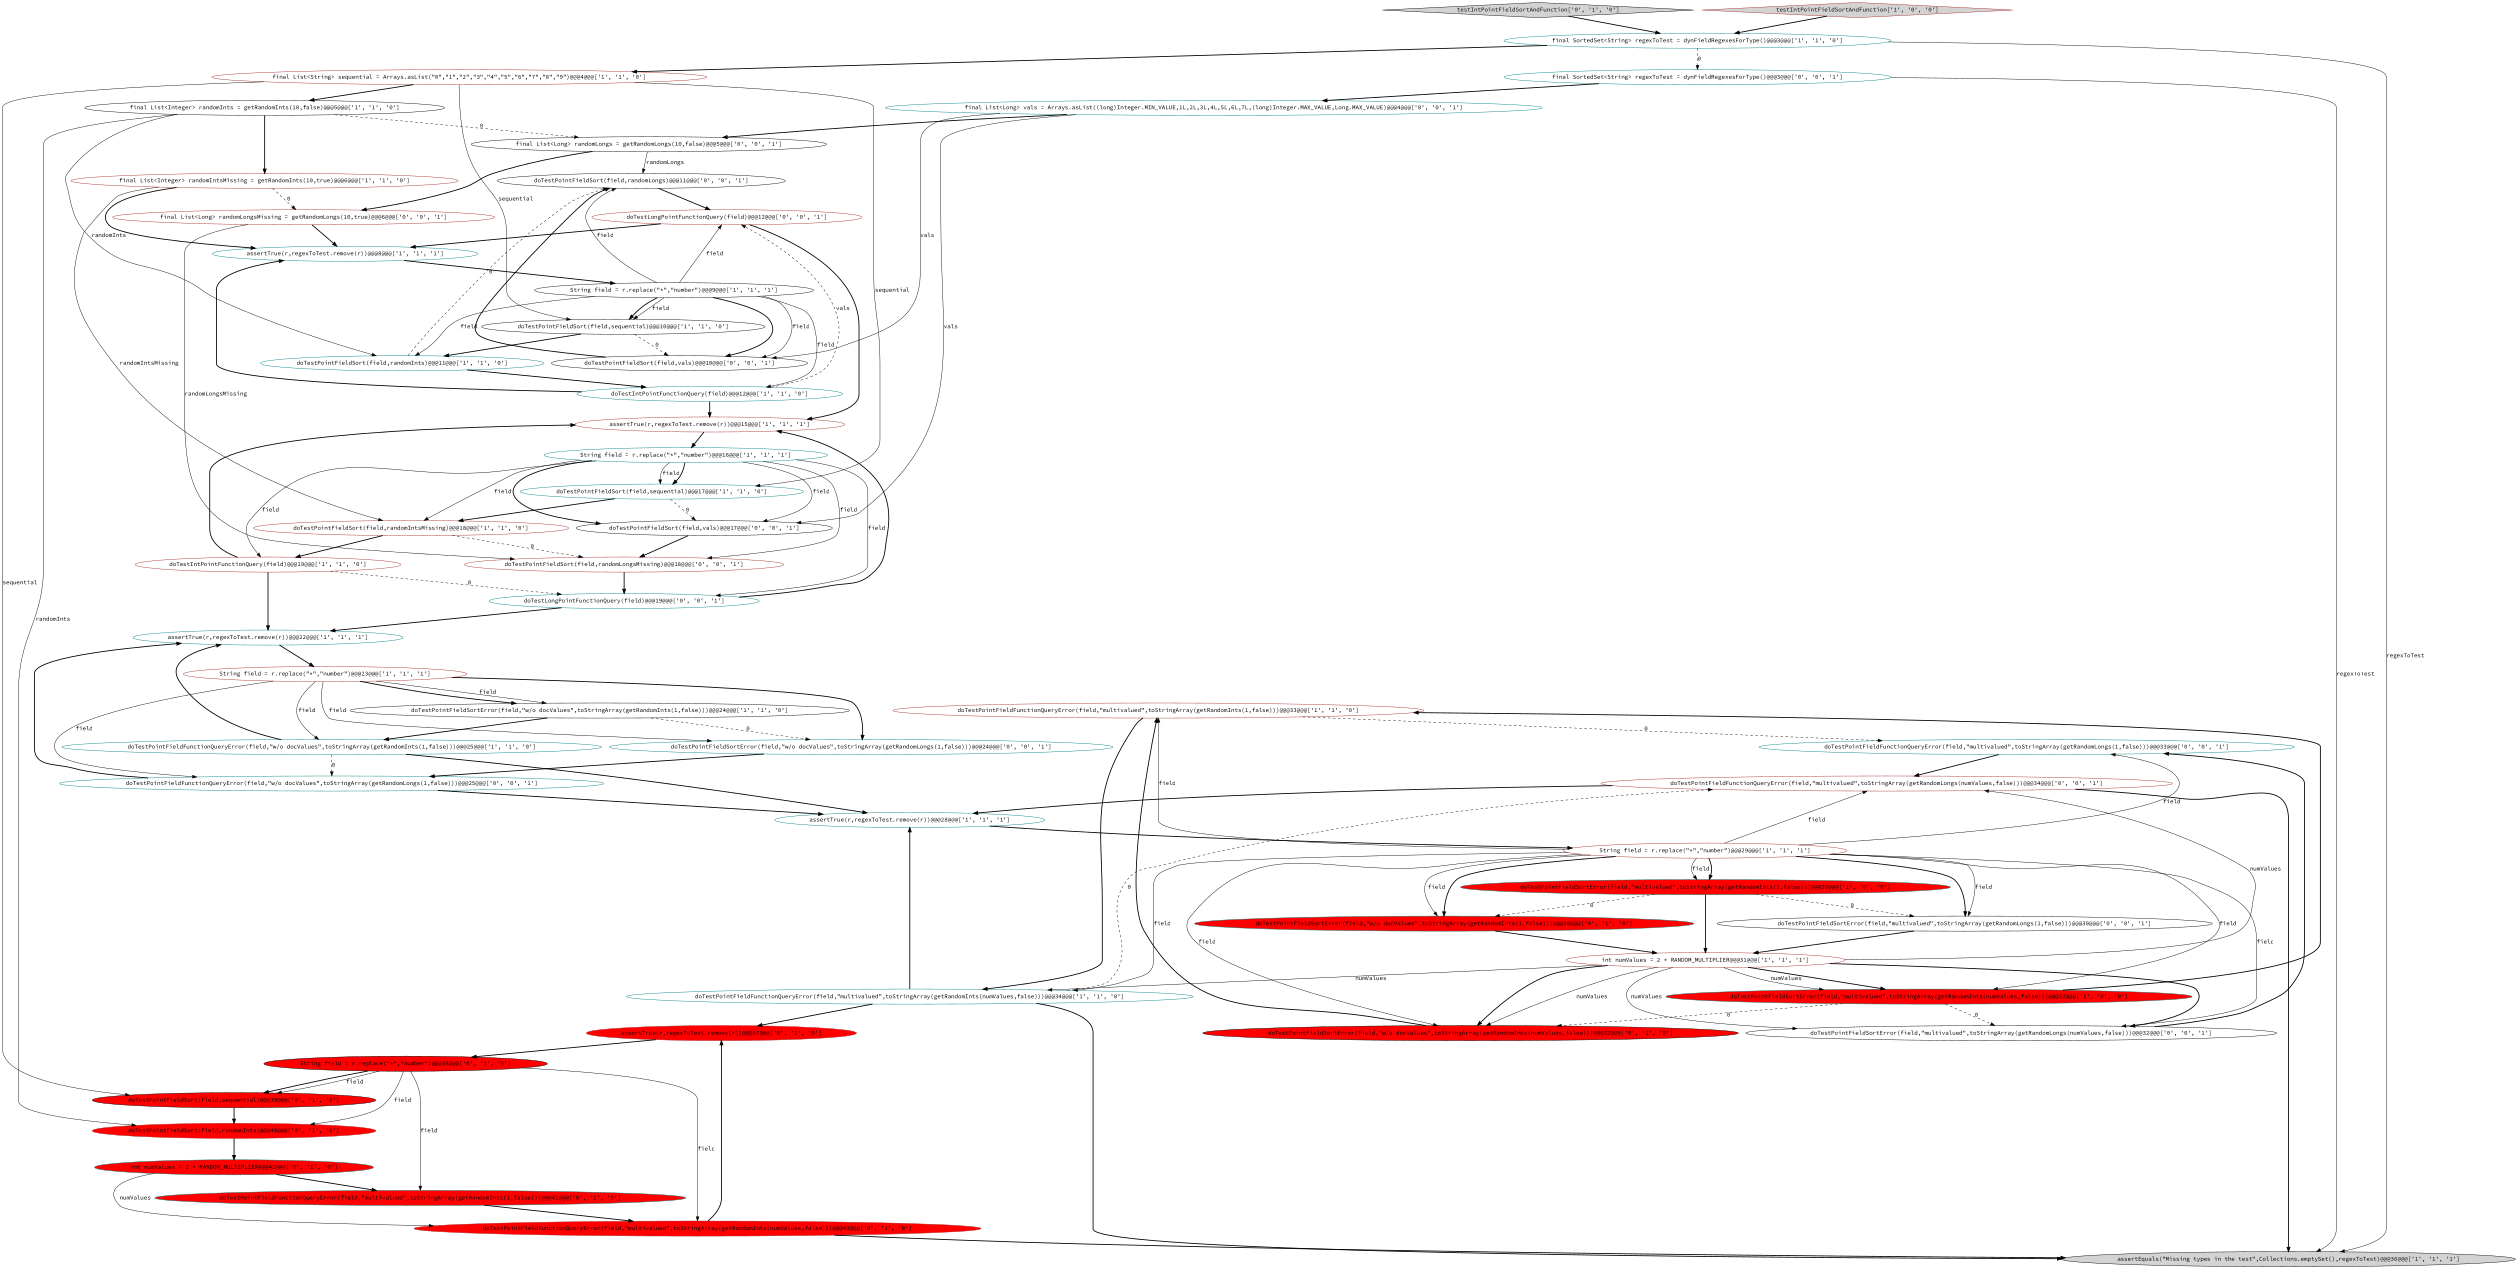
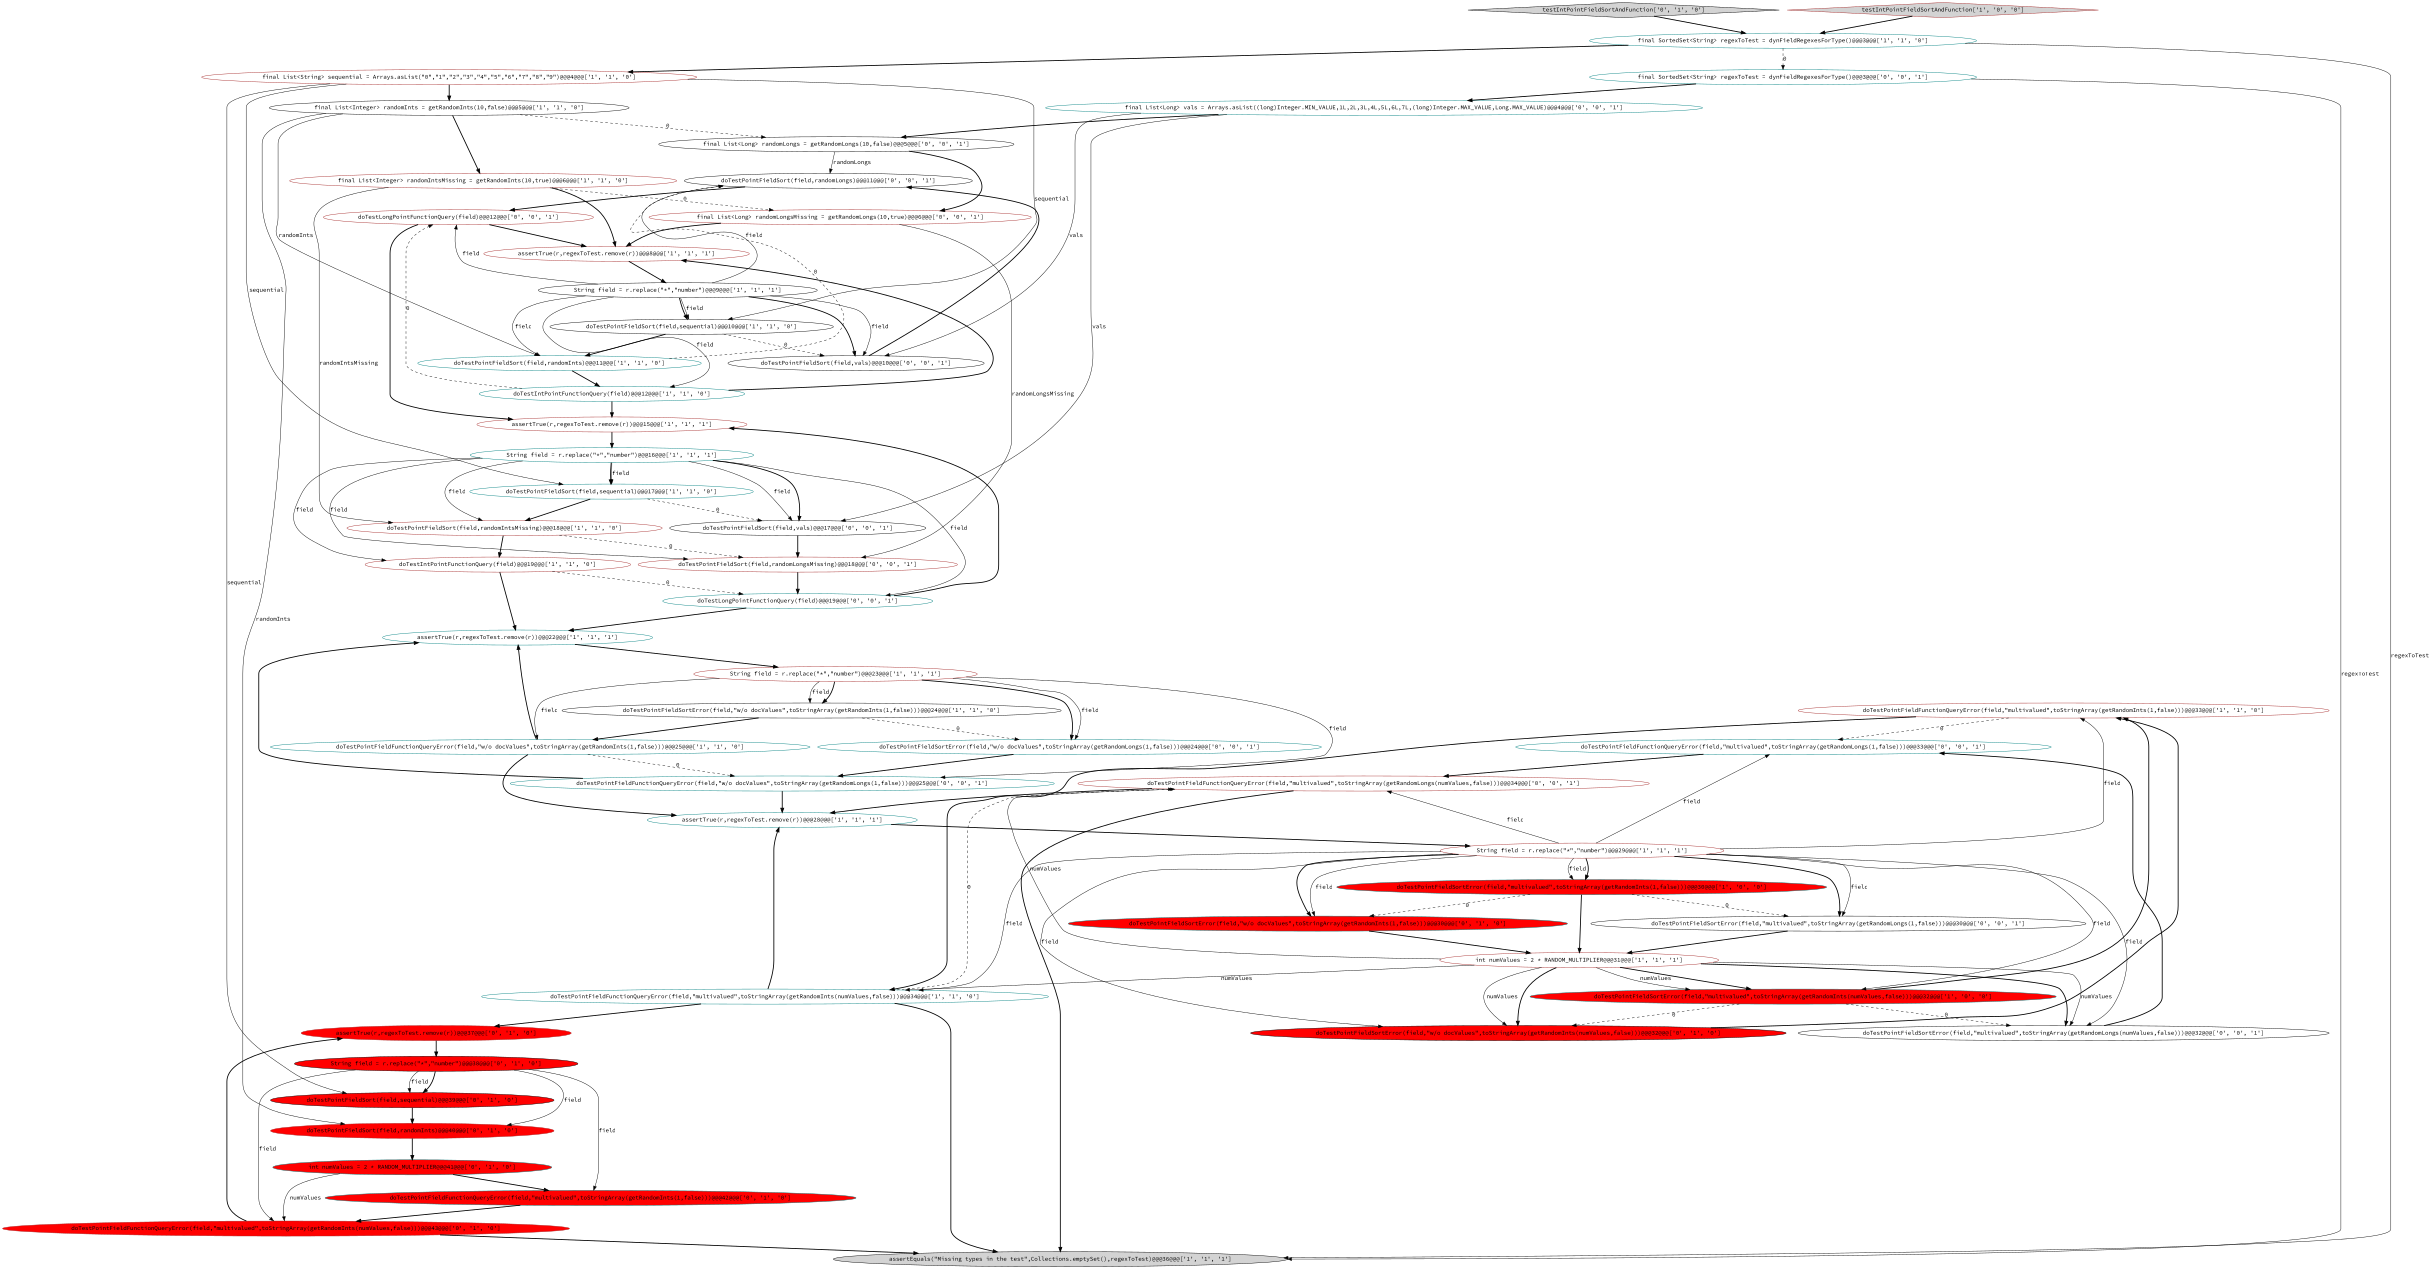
node "assertTrue(r,regexToTest.remove(r))@@@8@@@['1', '1', '1']": color teal -> brown
edge "doTestIntPointFunctionQuery(field)@@@12@@@['1', '1', '0']" -> "doTestLongPointFunctionQuery(field)@@@12@@@['0', '0', '1']": label "vals" -> "0"
edge "doTestIntPointFunctionQuery(field)@@@19@@@['1', '1', '0']" -> "assertTrue(r,regexToTest.remove(r))@@@15@@@['1', '1', '1']": removed
